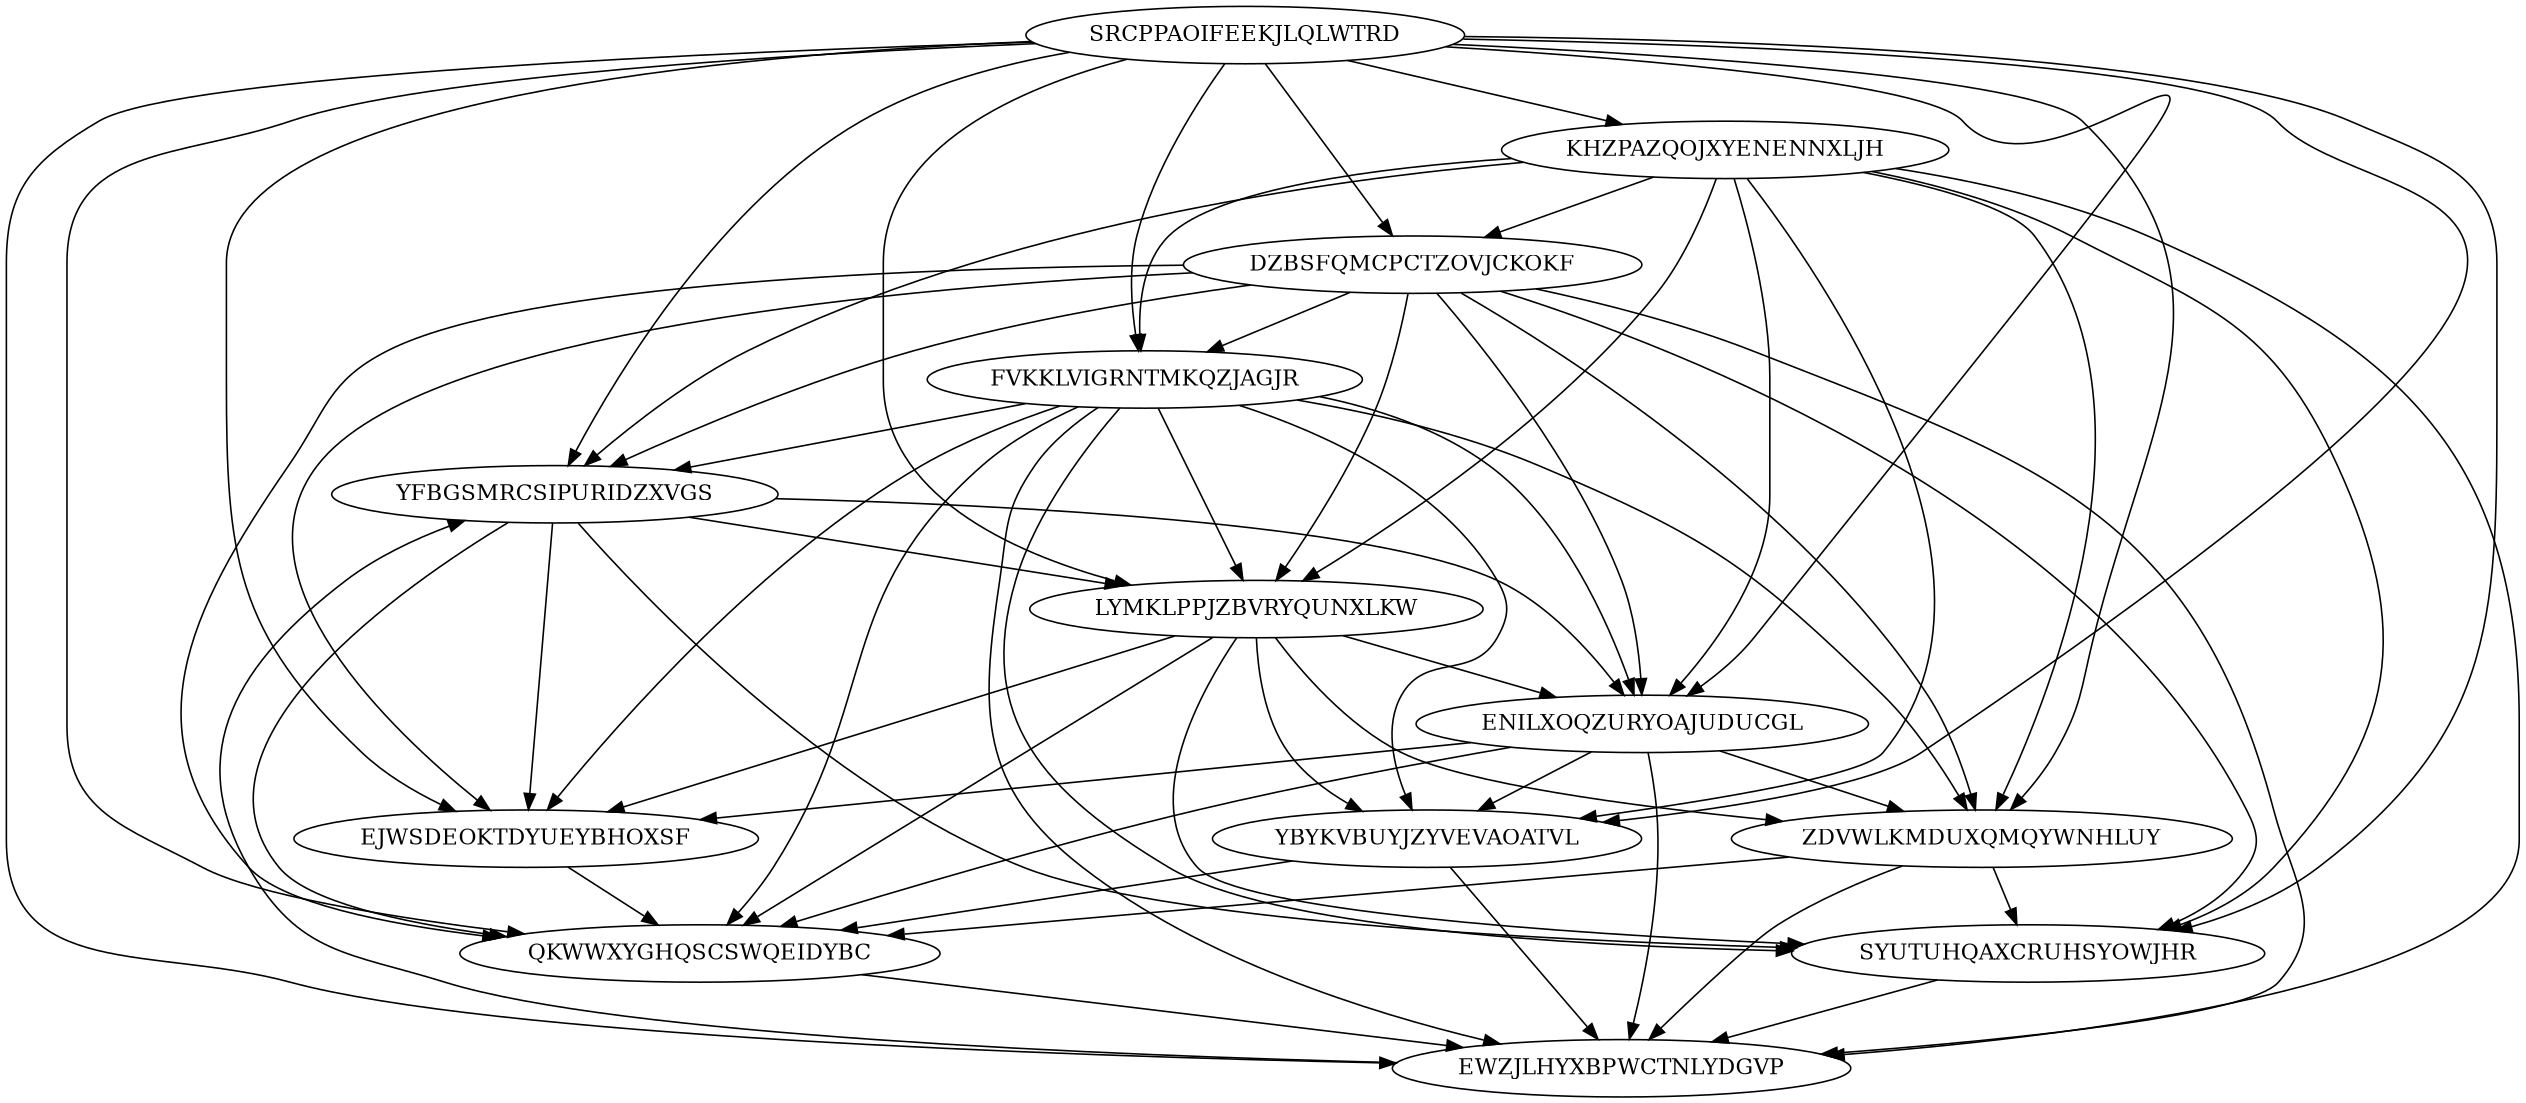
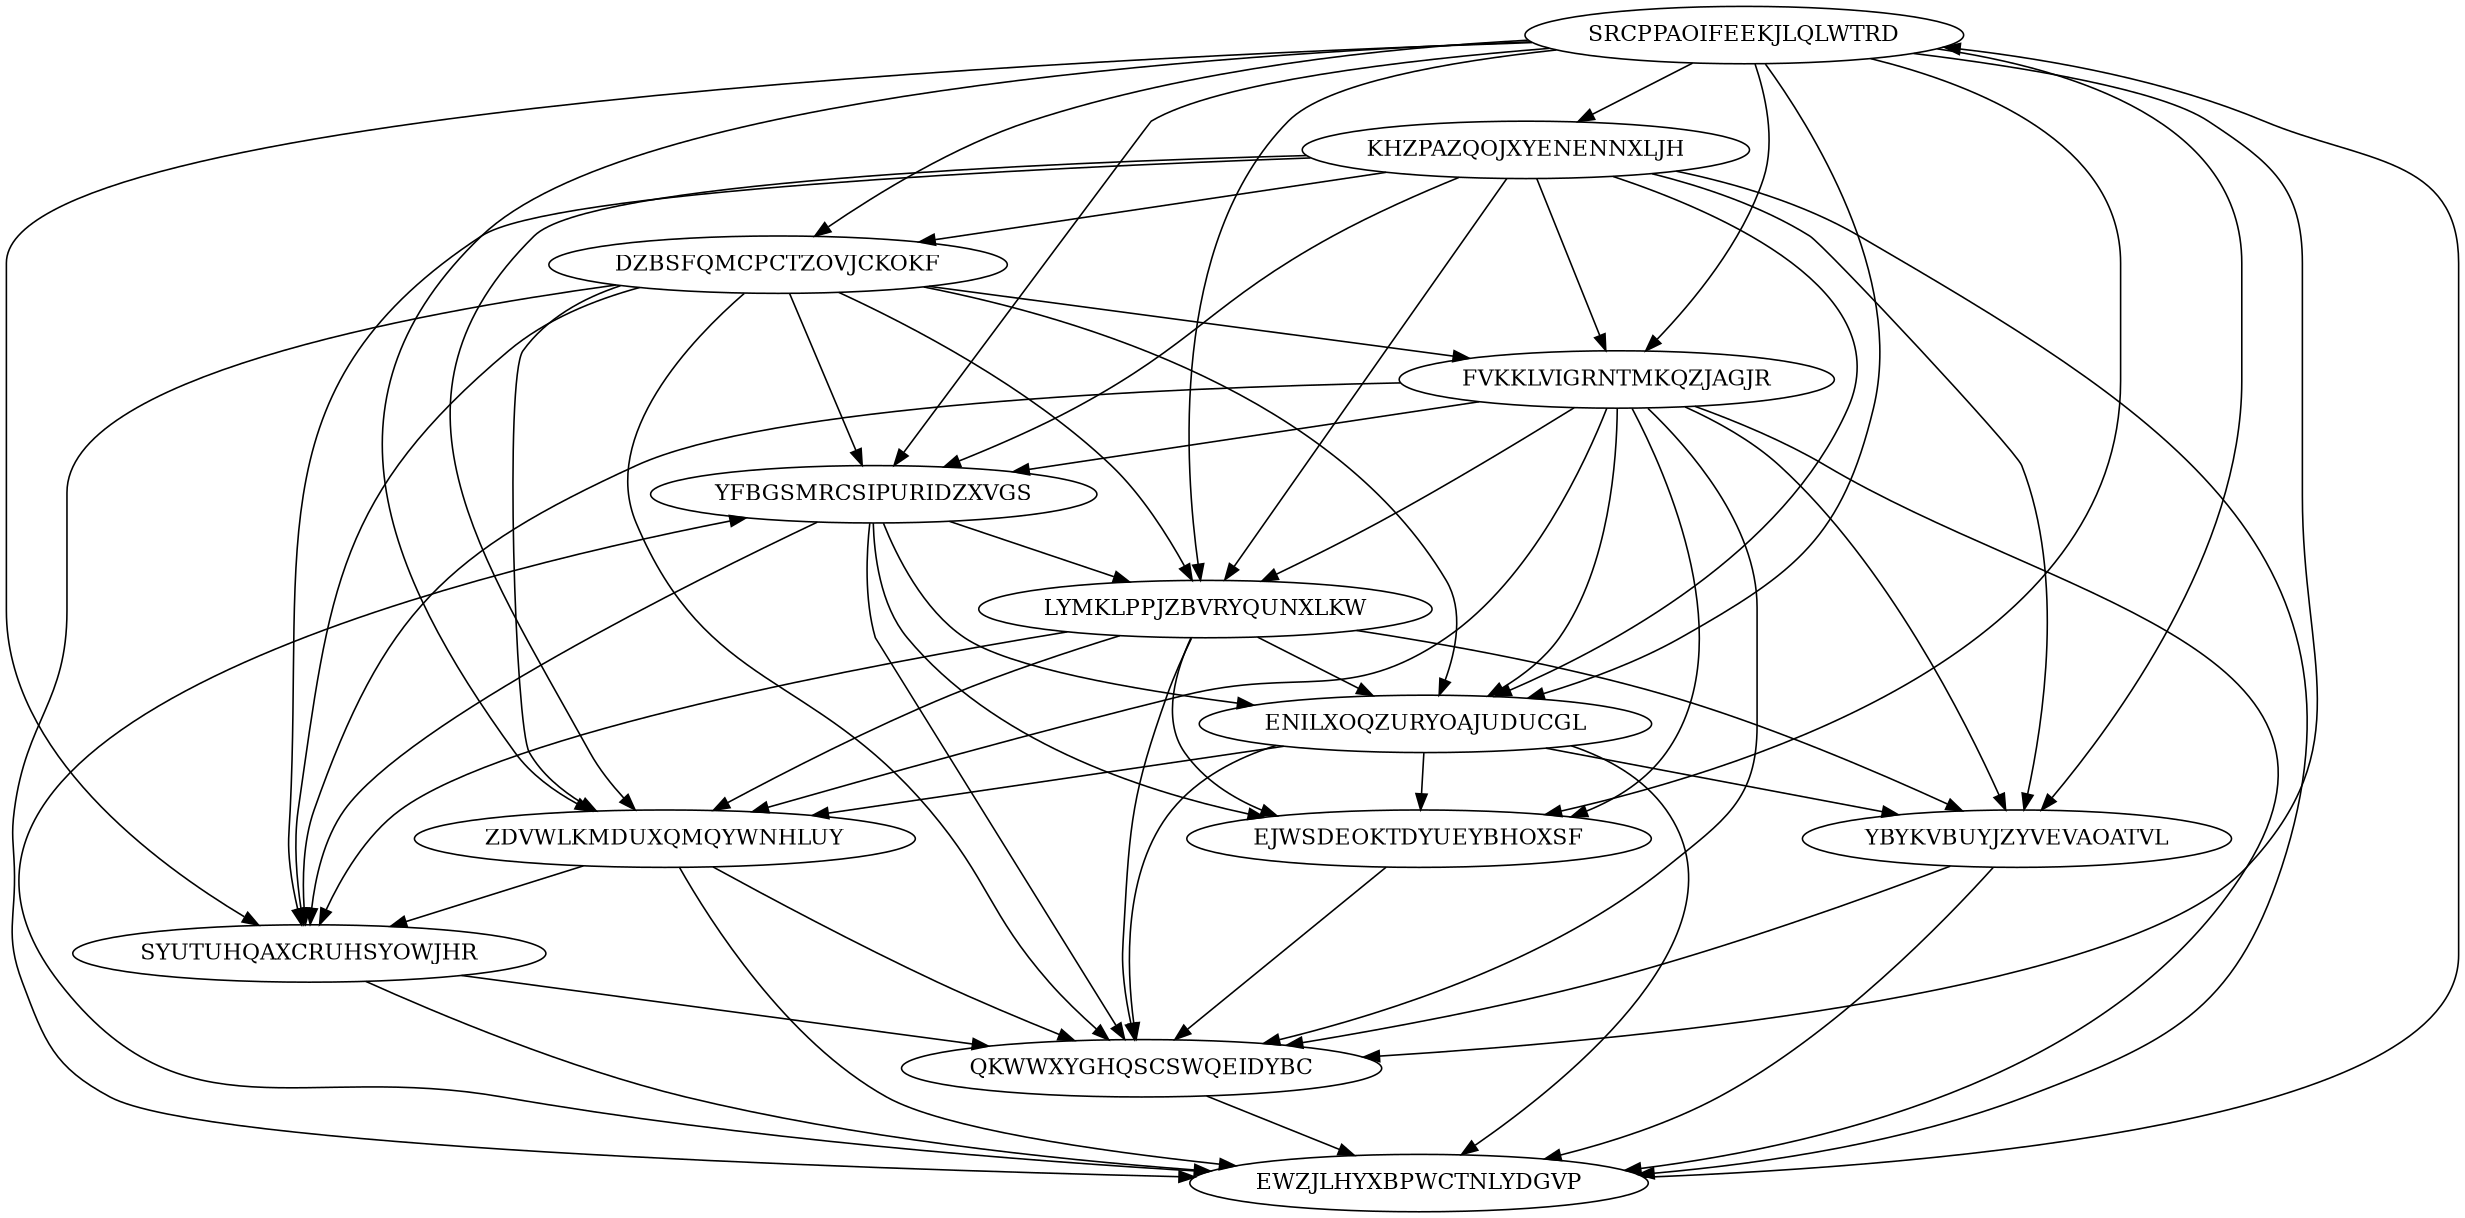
edge "DZBSFQMCPCTZOVJCKOKF" -> "EJWSDEOKTDYUEYBHOXSF": removed
edge "SRCPPAOIFEEKJLQLWTRD" -> "EWZJLHYXBPWCTNLYDGVP": reversed
edge "SYUTUHQAXCRUHSYOWJHR" -> "QKWWXYGHQSCSWQEIDYBC": added
